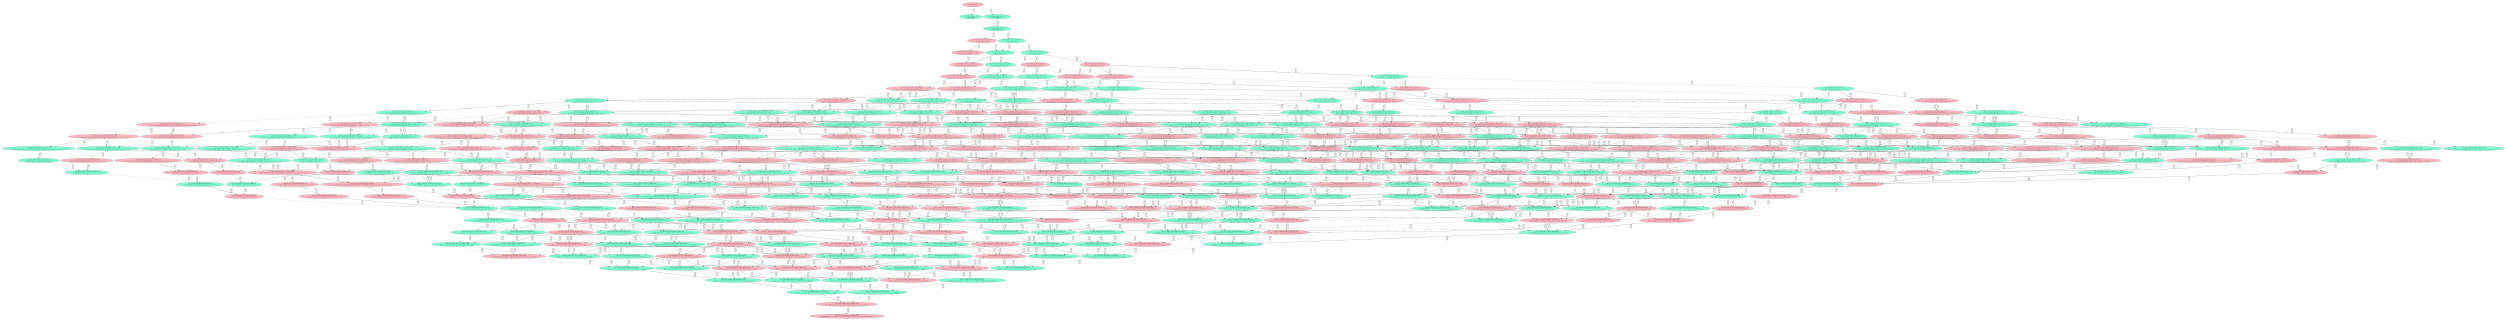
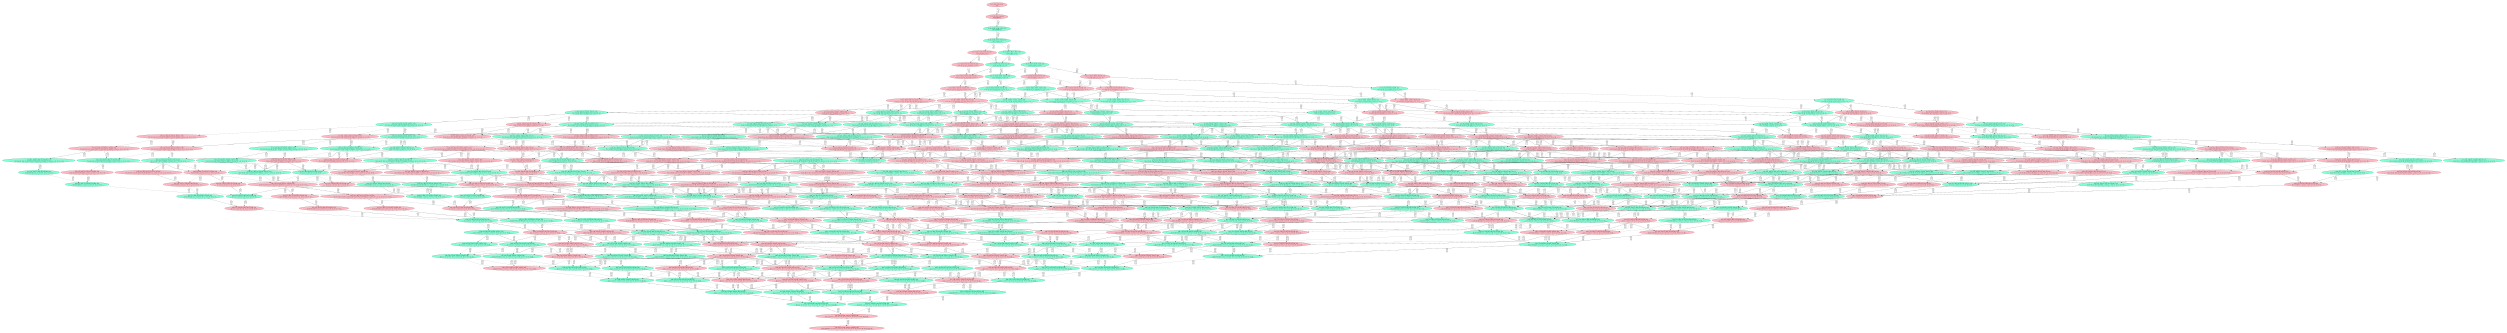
edge "S0: [0, 0] [0, 0] [0, 0] [0, 0] {}{}" -> "S2: [66, 66] [66, 66] [66, 83] [73, 92] {T0J1:73-92}{1, 2}": now "S1: [0, 0] [0, 0] [0, 0] [66, 83] {T0J0:66-83}{1}" -> "S2: [66, 66] [66, 66] [66, 83] [73, 92] {T0J1:73-92}{1, 2}"
node "S1: [0, 0] [0, 0] [0, 0] [66, 83] {T0J0:66-83}{1}": fillcolor aquamarine -> lightpink
